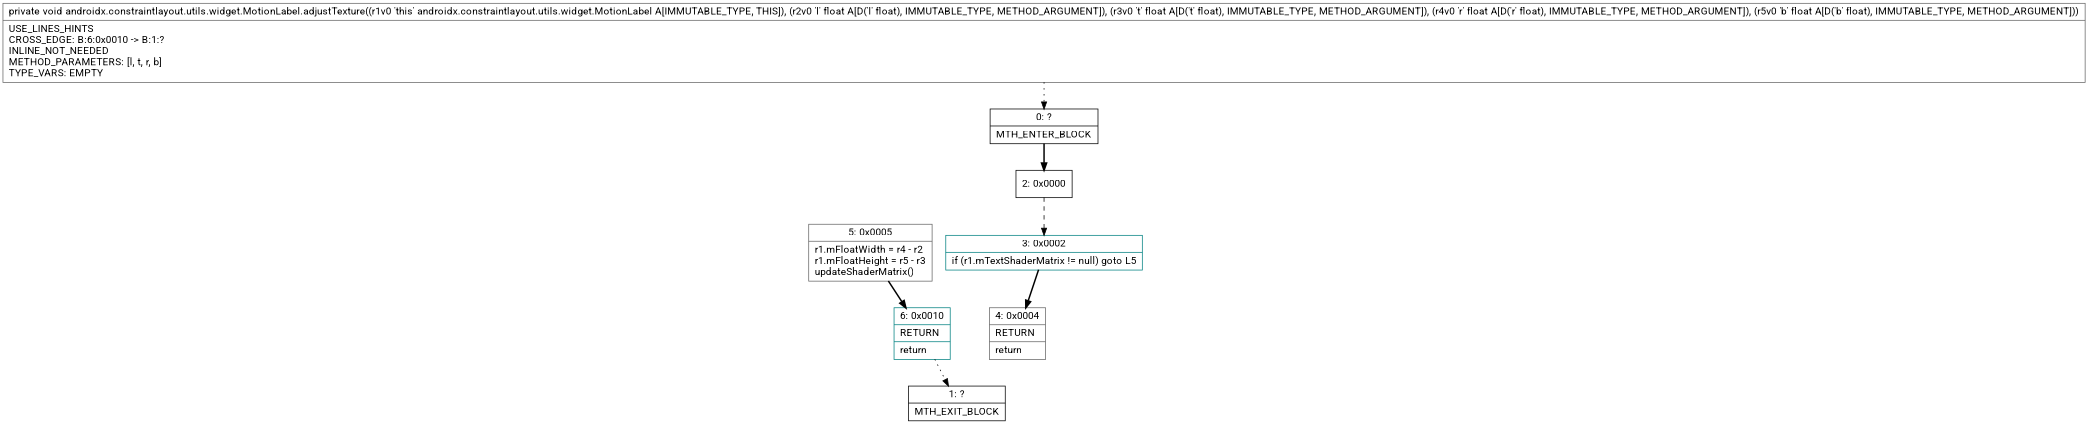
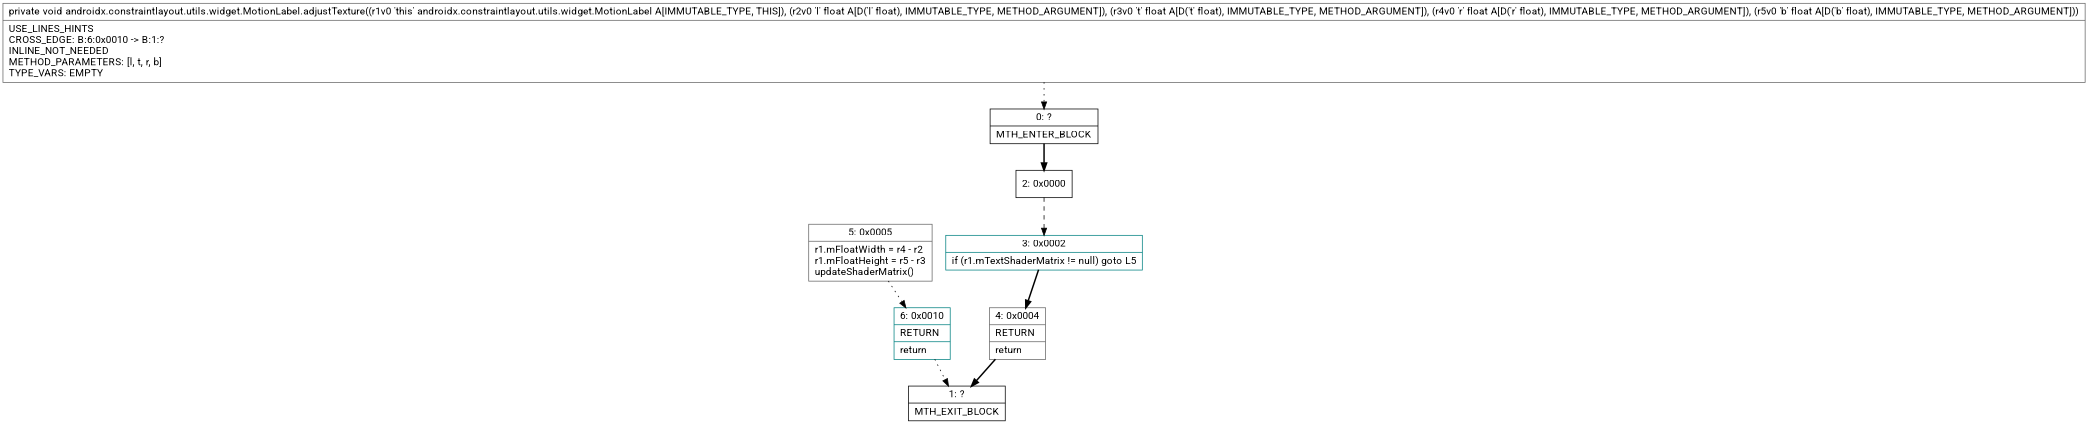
edge "5: 0x0005" -> "6: 0x0010": style bold -> dotted
edge "4: 0x0004" -> "1: ?": added
